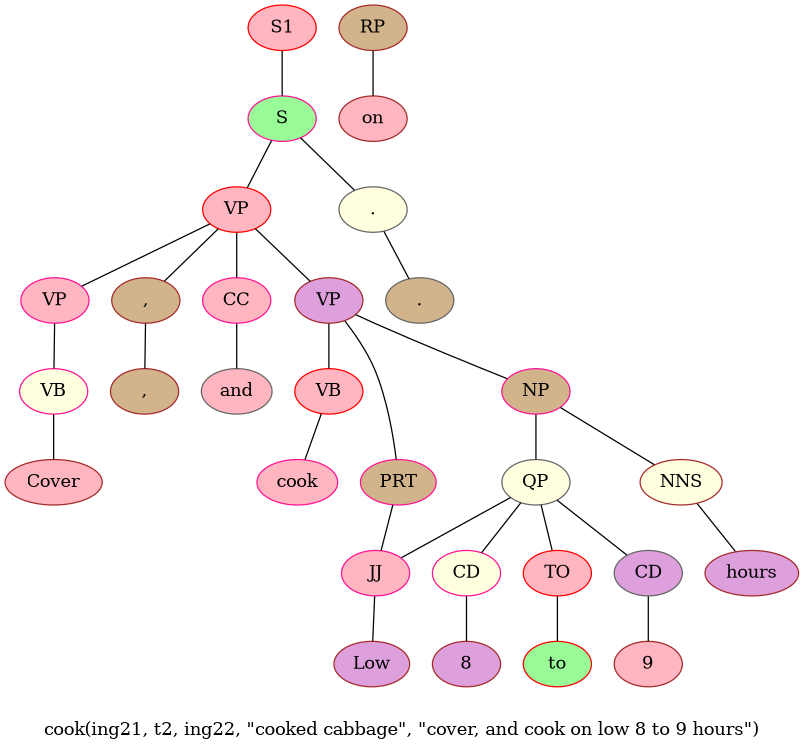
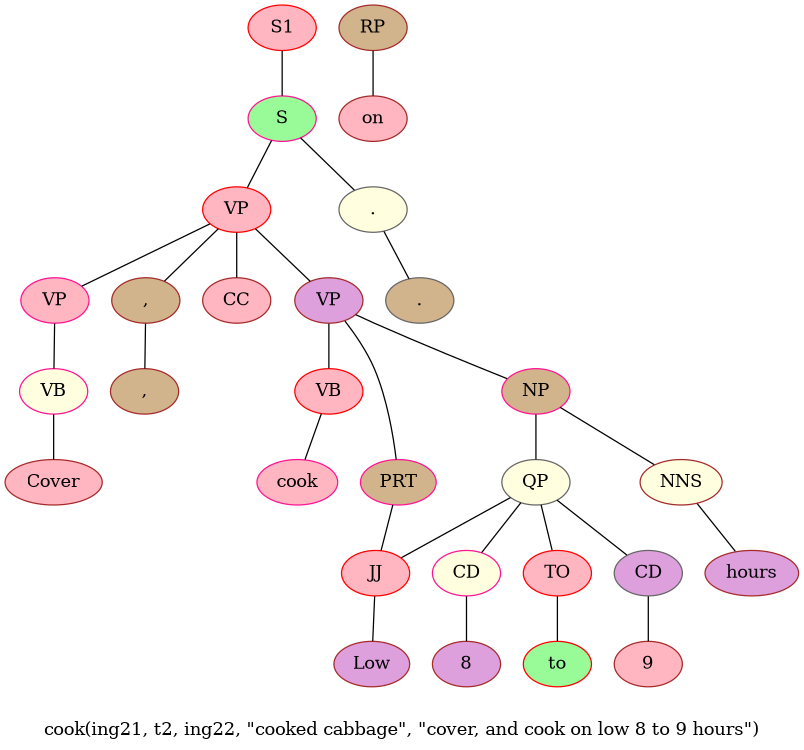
node "CC": color deeppink -> brown
node "and": removed
node "JJ": color deeppink -> red
